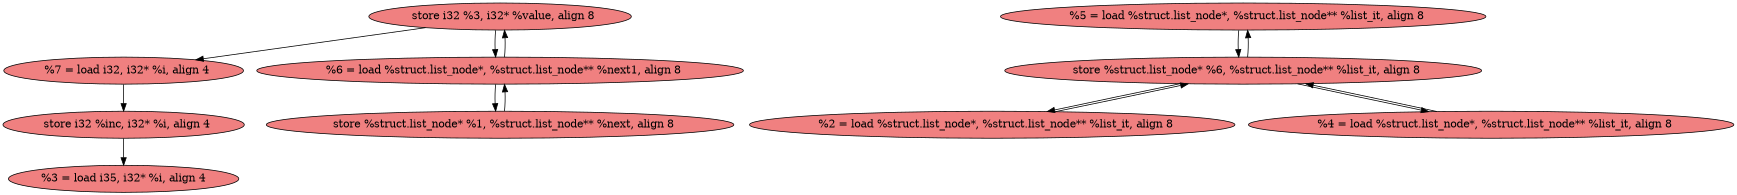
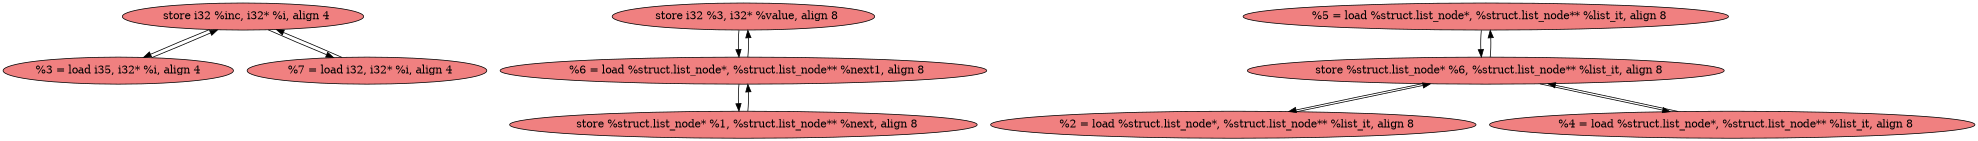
edge "store i32 %3, i32* %value, align 8" -> "%7 = load i32, i32* %i, align 4": now "store i32 %inc, i32* %i, align 4" -> "%7 = load i32, i32* %i, align 4"
edge "%3 = load i35, i32* %i, align 4" -> "store i32 %inc, i32* %i, align 4": added
